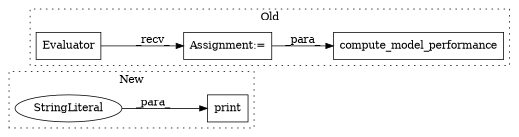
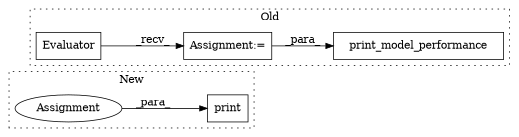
node "compute_model_performance": label "compute_model_performance" -> "print_model_performance"
node "StringLiteral": label "StringLiteral" -> "Assignment"
